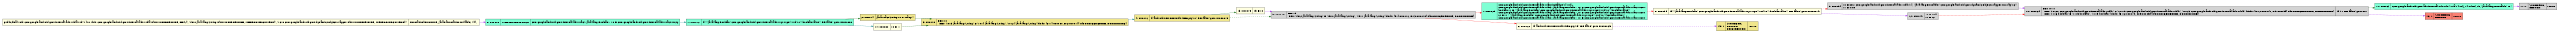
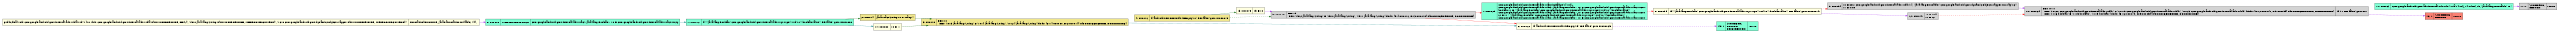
edge "10: 0x006d" -> "11: 0x006f": removed
edge "12: 0x007b" -> "10: 0x006d": style solid -> dashed
edge "3: 0x0018" -> "4: 0x001c": now "3: 0x0018" -> "6: 0x0022"
node "15: ?": fillcolor khaki -> aquamarine
